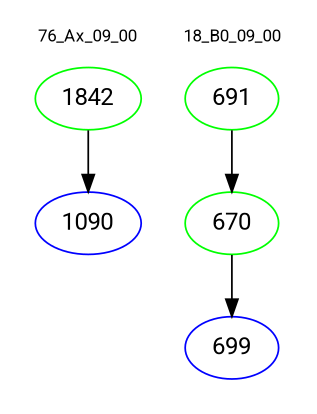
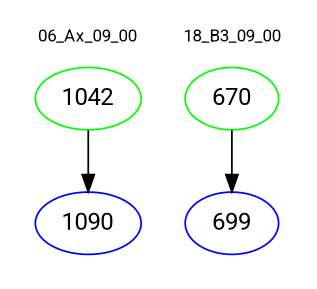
cluster "76_Ax_09_00": label "76_Ax_09_00" -> "06_Ax_09_00"
cluster "18_B0_09_00": label "18_B0_09_00" -> "18_B3_09_00"
node "1842": label "1842" -> "1042"
node "691": removed
